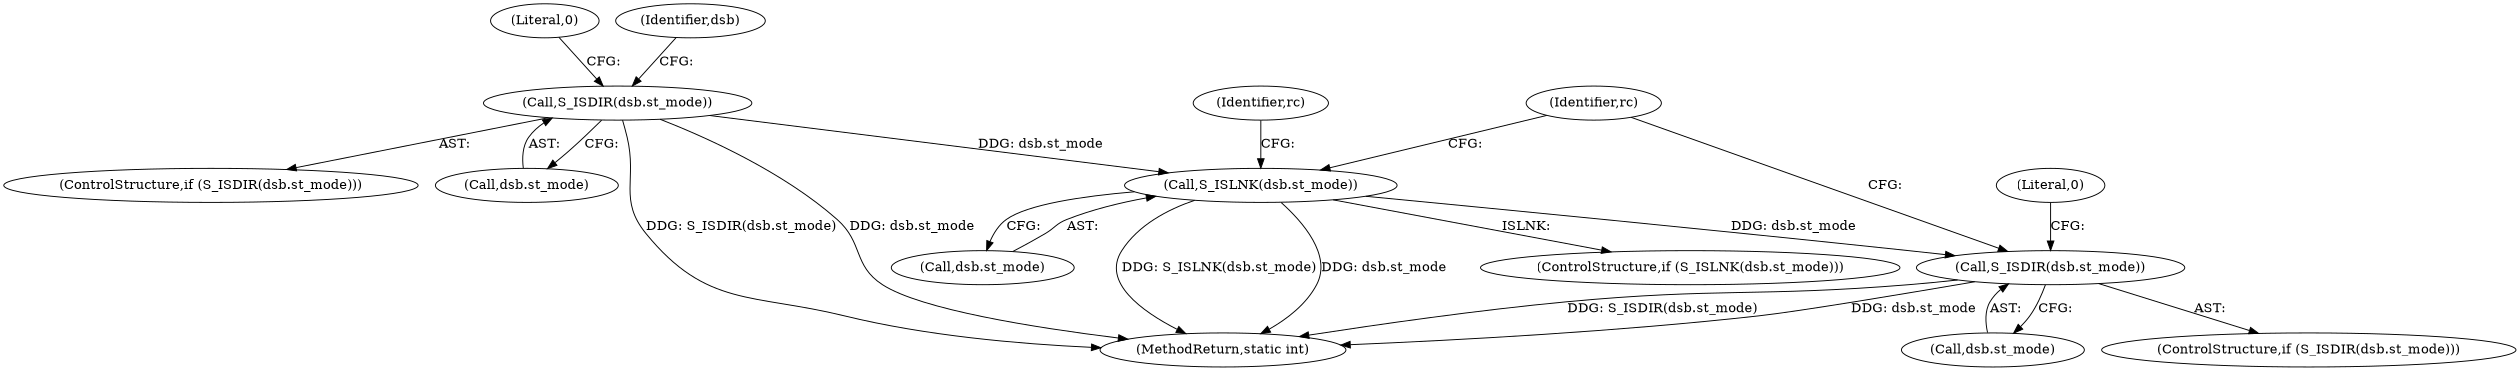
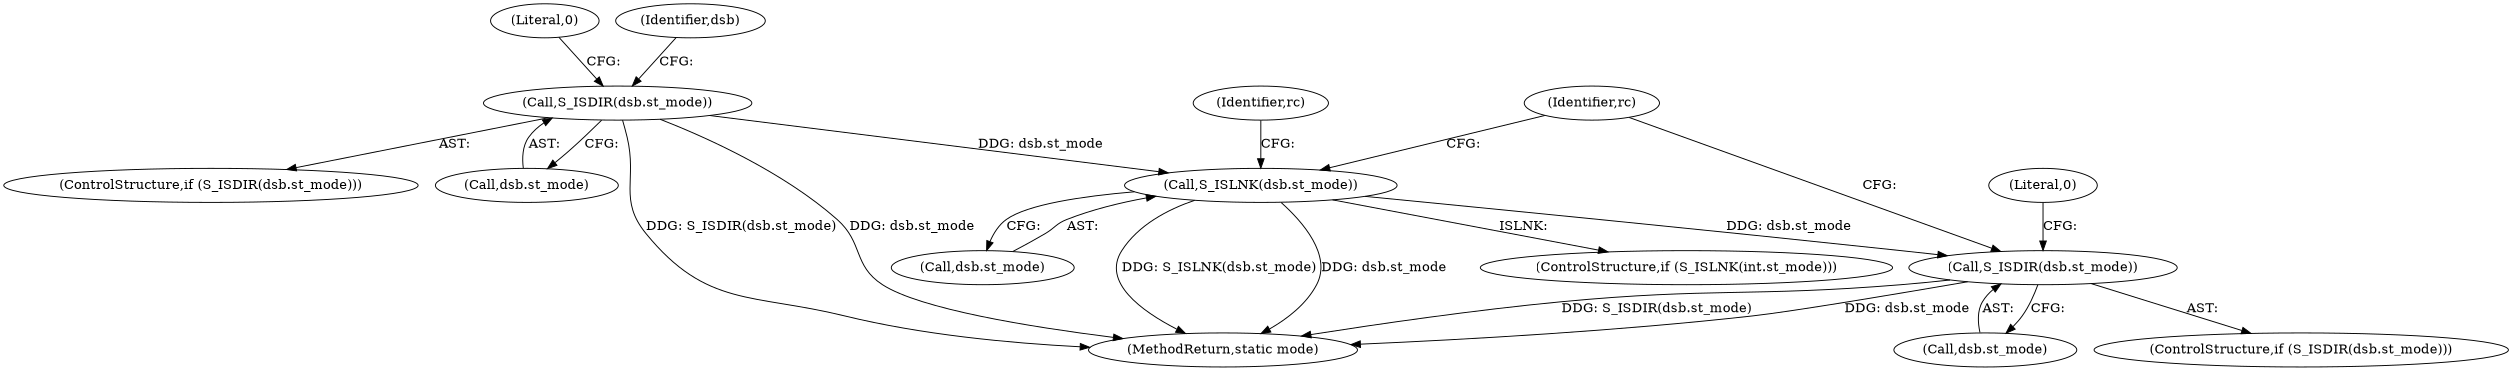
node "(ControlStructure,if (S_ISLNK(dsb.st_mode)))": label "(ControlStructure,if (S_ISLNK(dsb.st_mode)))" -> "(ControlStructure,if (S_ISLNK(int.st_mode)))"
node "(MethodReturn,static int)": label "(MethodReturn,static int)" -> "(MethodReturn,static mode)"
